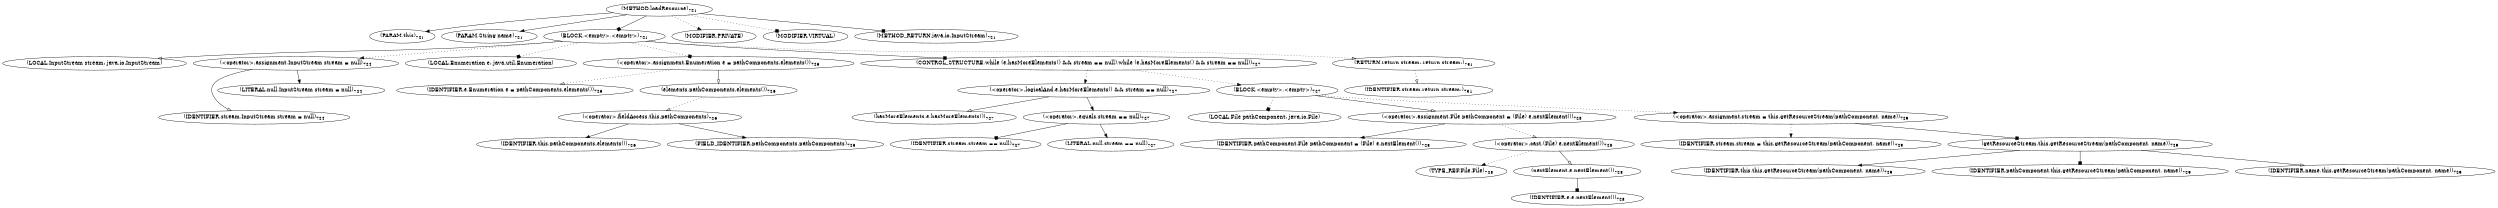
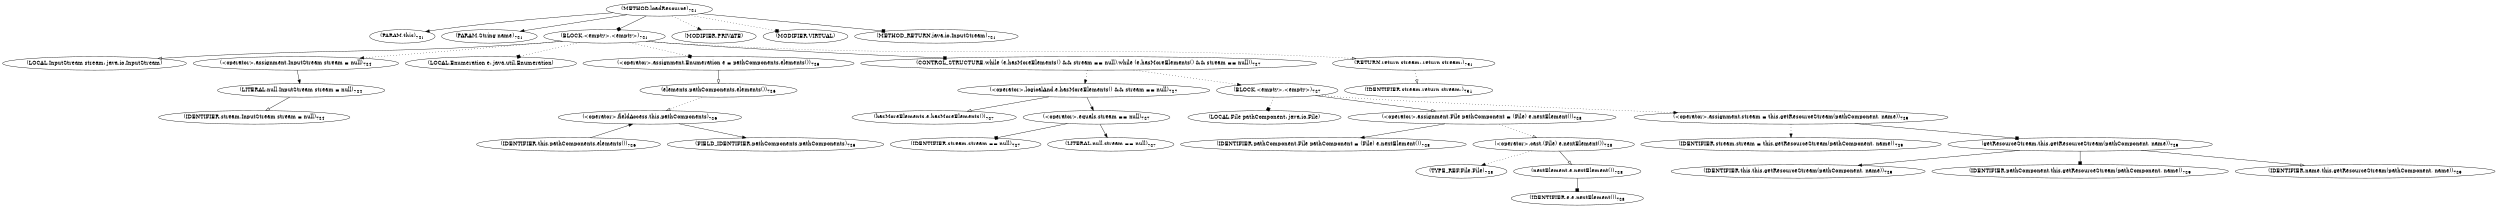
edge "(<operator>.assignment,InputStream stream = null)" -> "(IDENTIFIER,stream,InputStream stream = null)": now "(LITERAL,null,InputStream stream = null)" -> "(IDENTIFIER,stream,InputStream stream = null)"
node "(IDENTIFIER,e,Enumeration e = pathComponents.elements())": removed
edge "(<operator>.fieldAccess,this.pathComponents)" -> "(IDENTIFIER,this,pathComponents.elements())": reversed
